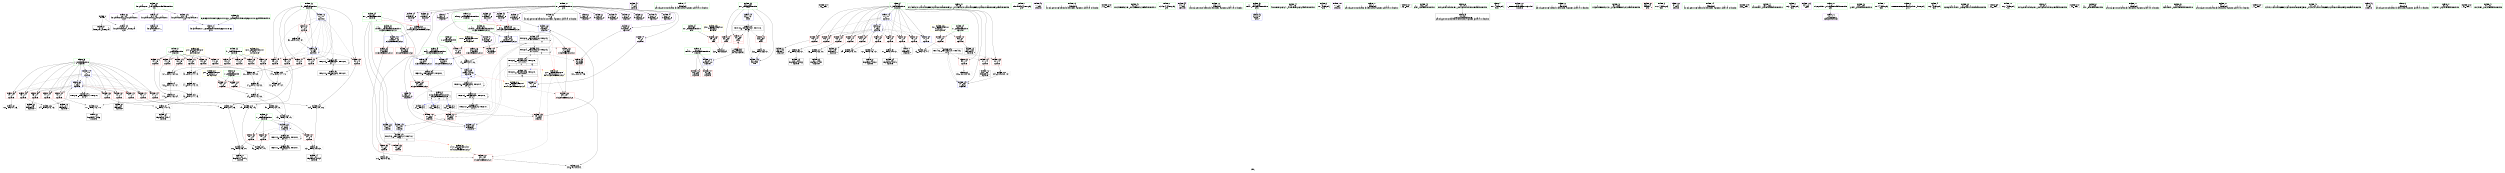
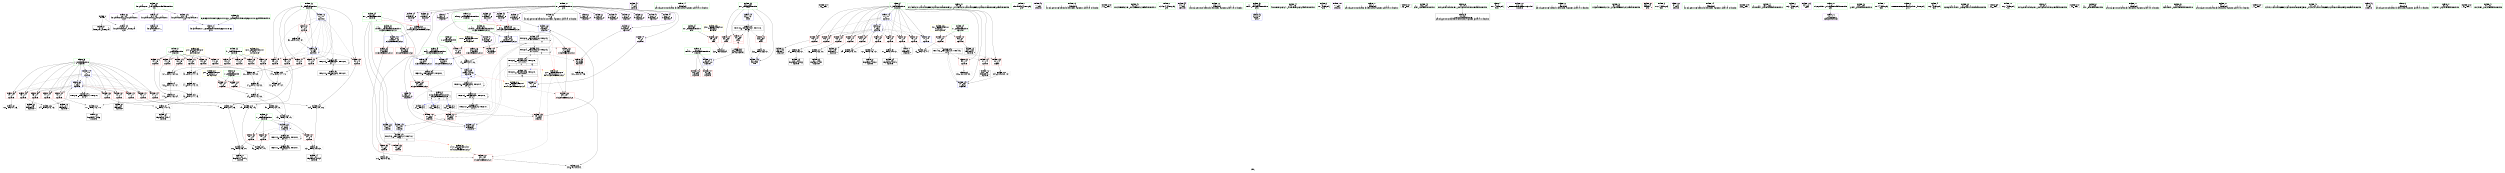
node "NodeID: 135": text "_Z5solvei" -> "_Z5field"
